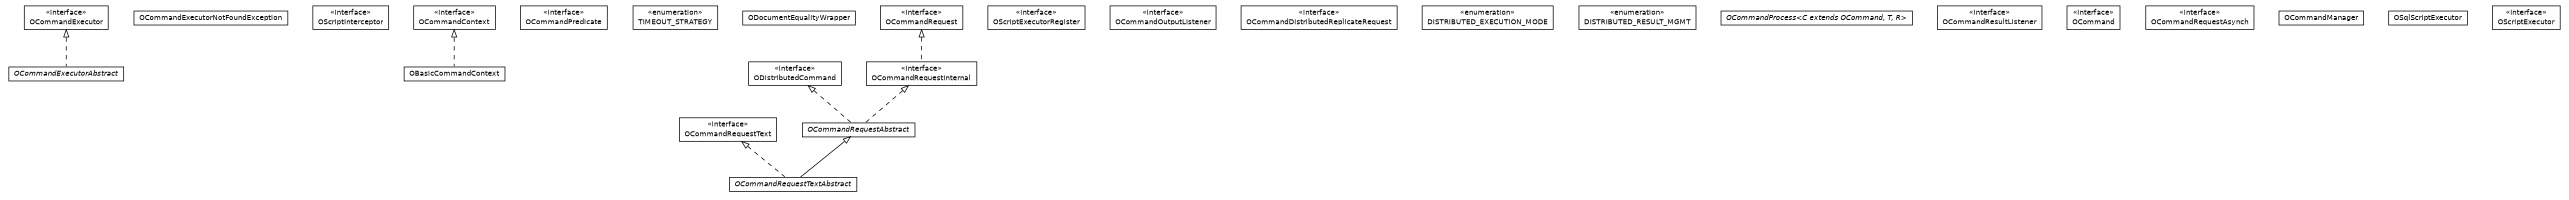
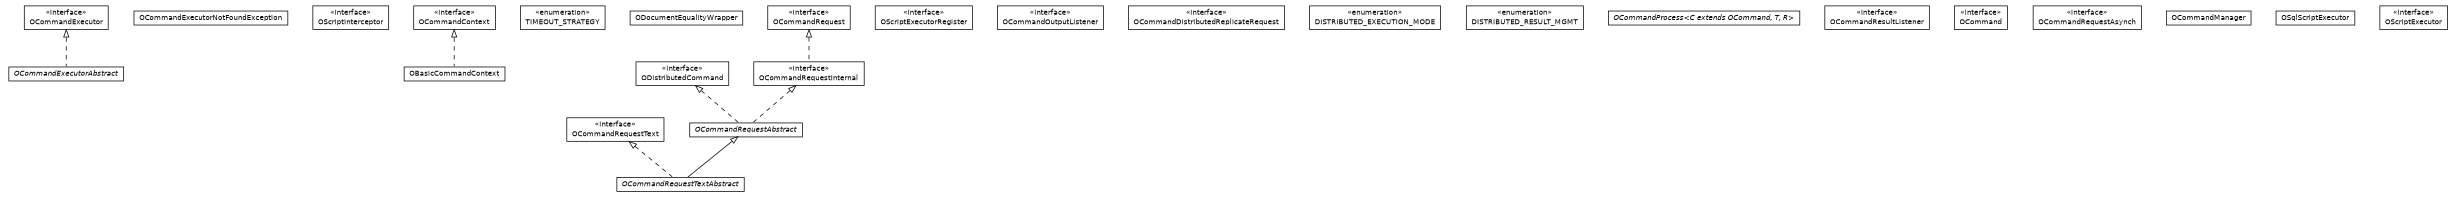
node "OCommandPredicate": removed
